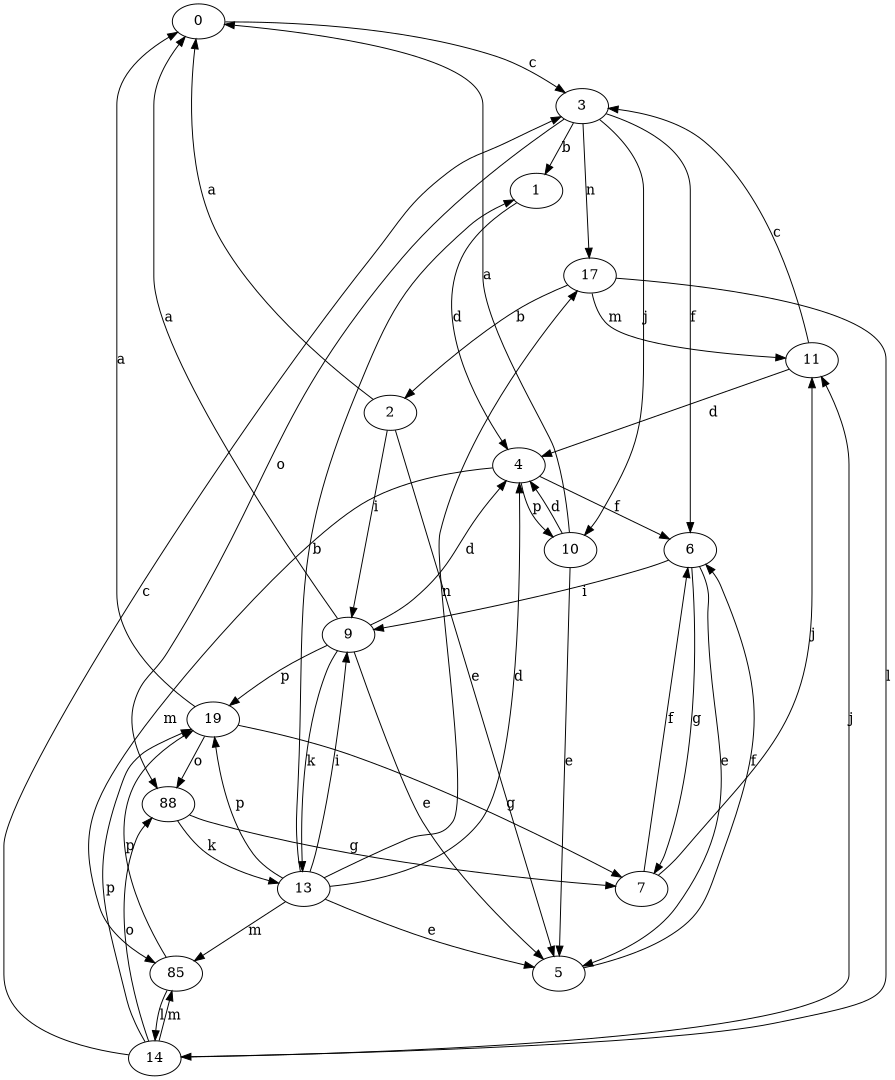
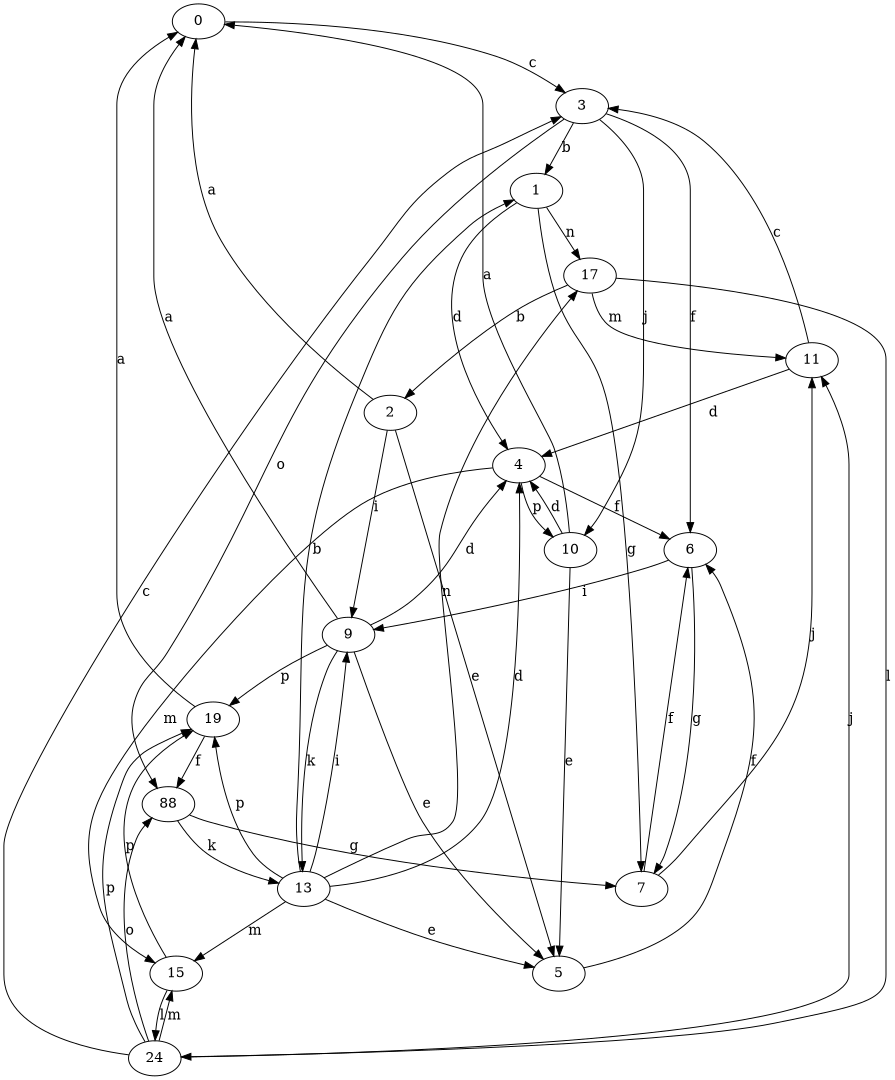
edge "3" -> "17": now "1" -> "17"
edge "19" -> "88": label "o" -> "f"
edge "19" -> "7": now "1" -> "7"
edge "6" -> "5": removed, label "e"
node "85": label "85" -> "15"
node "14": label "14" -> "24"
